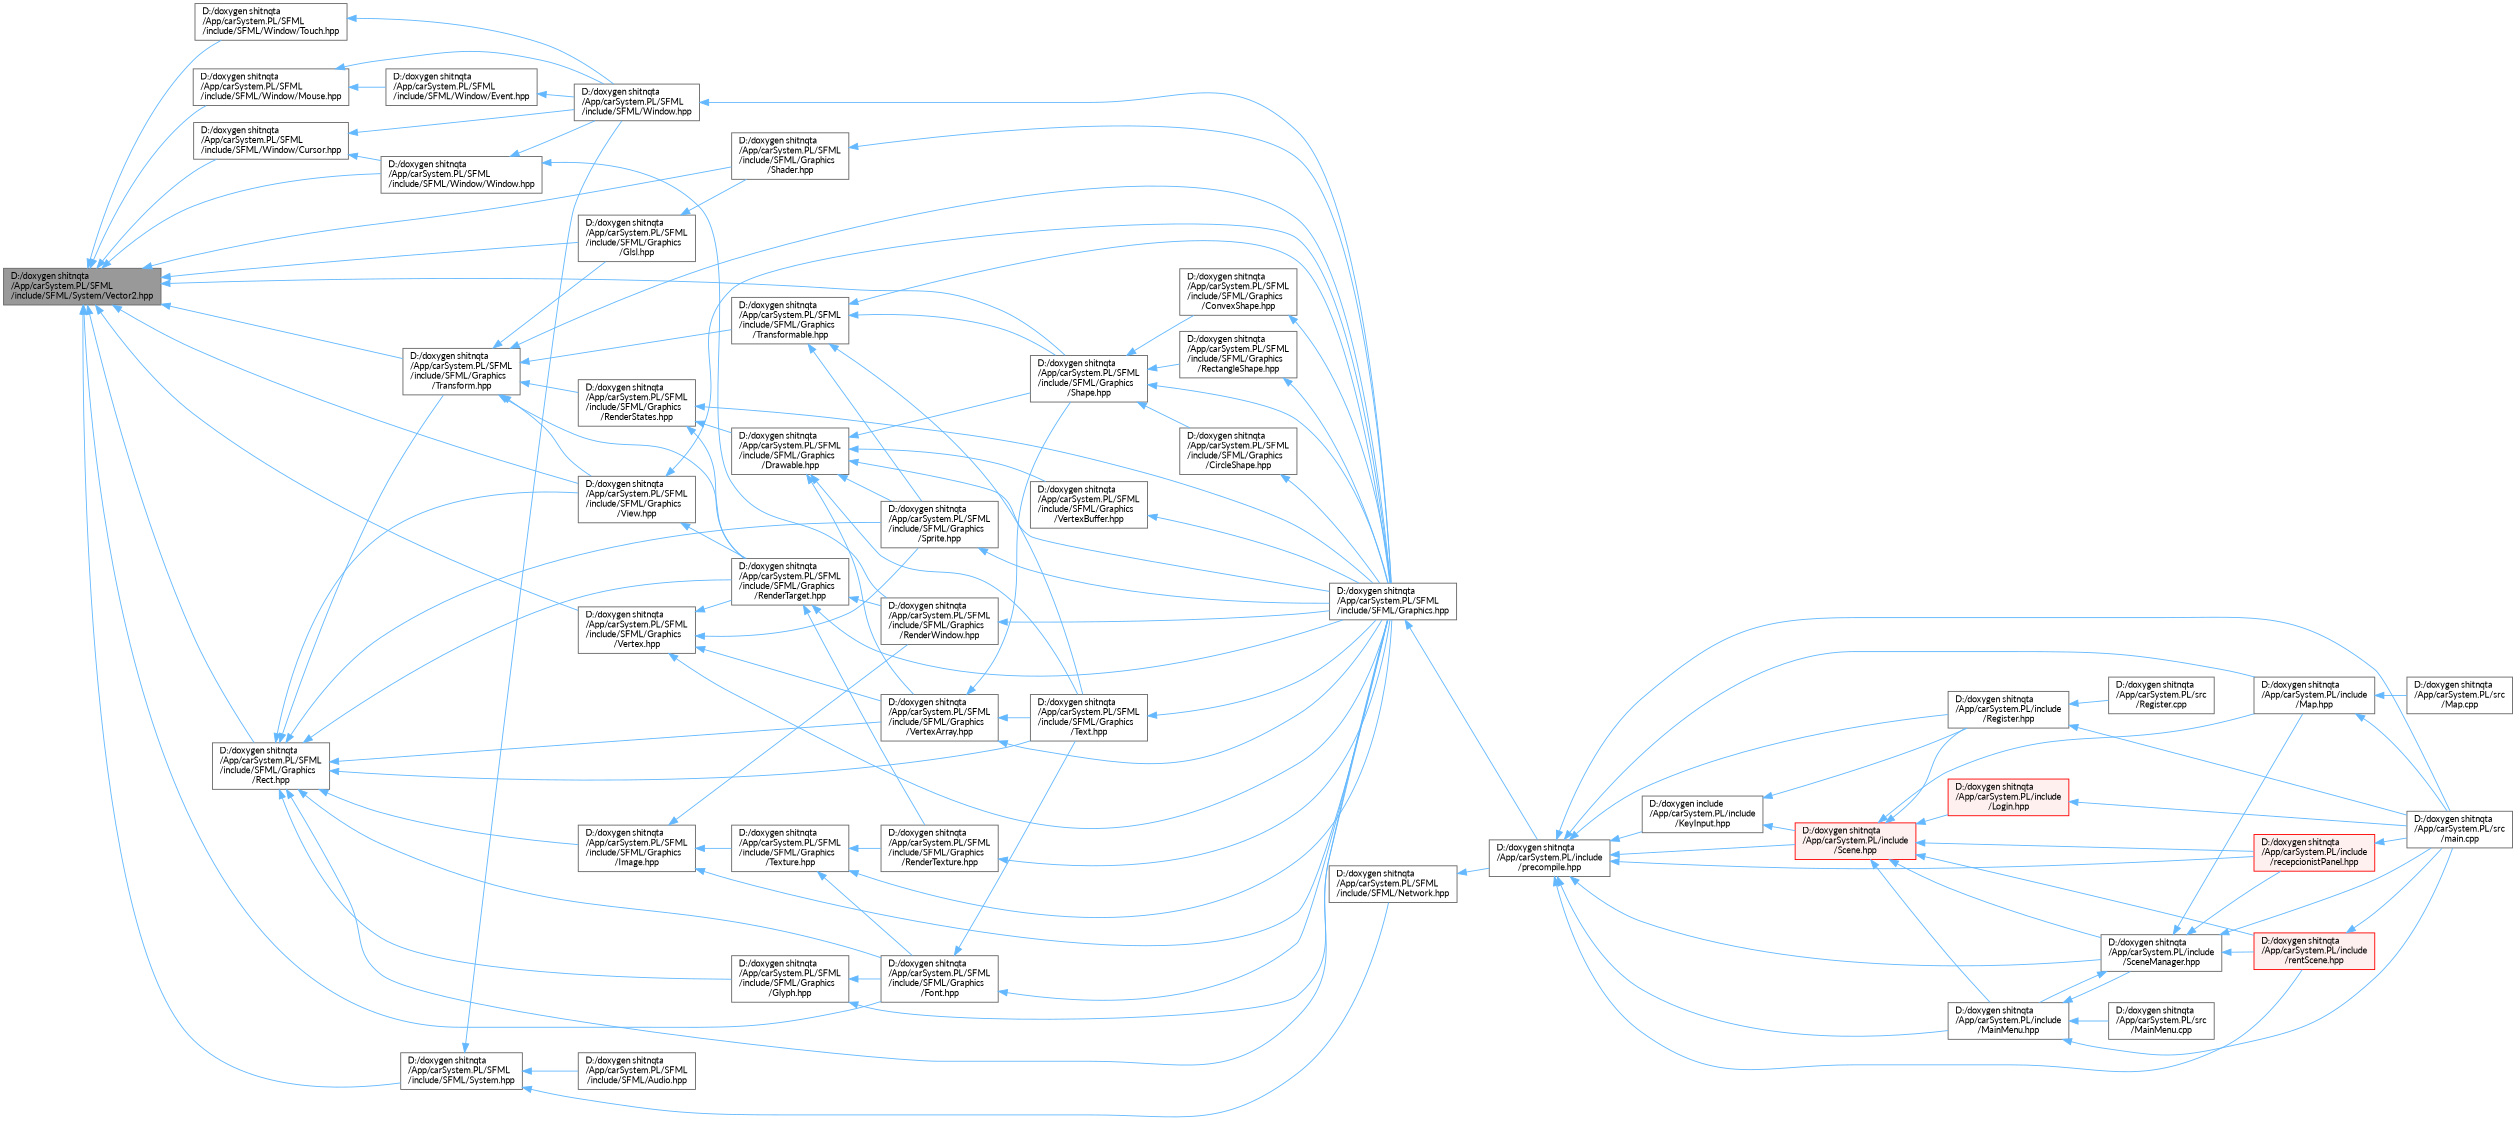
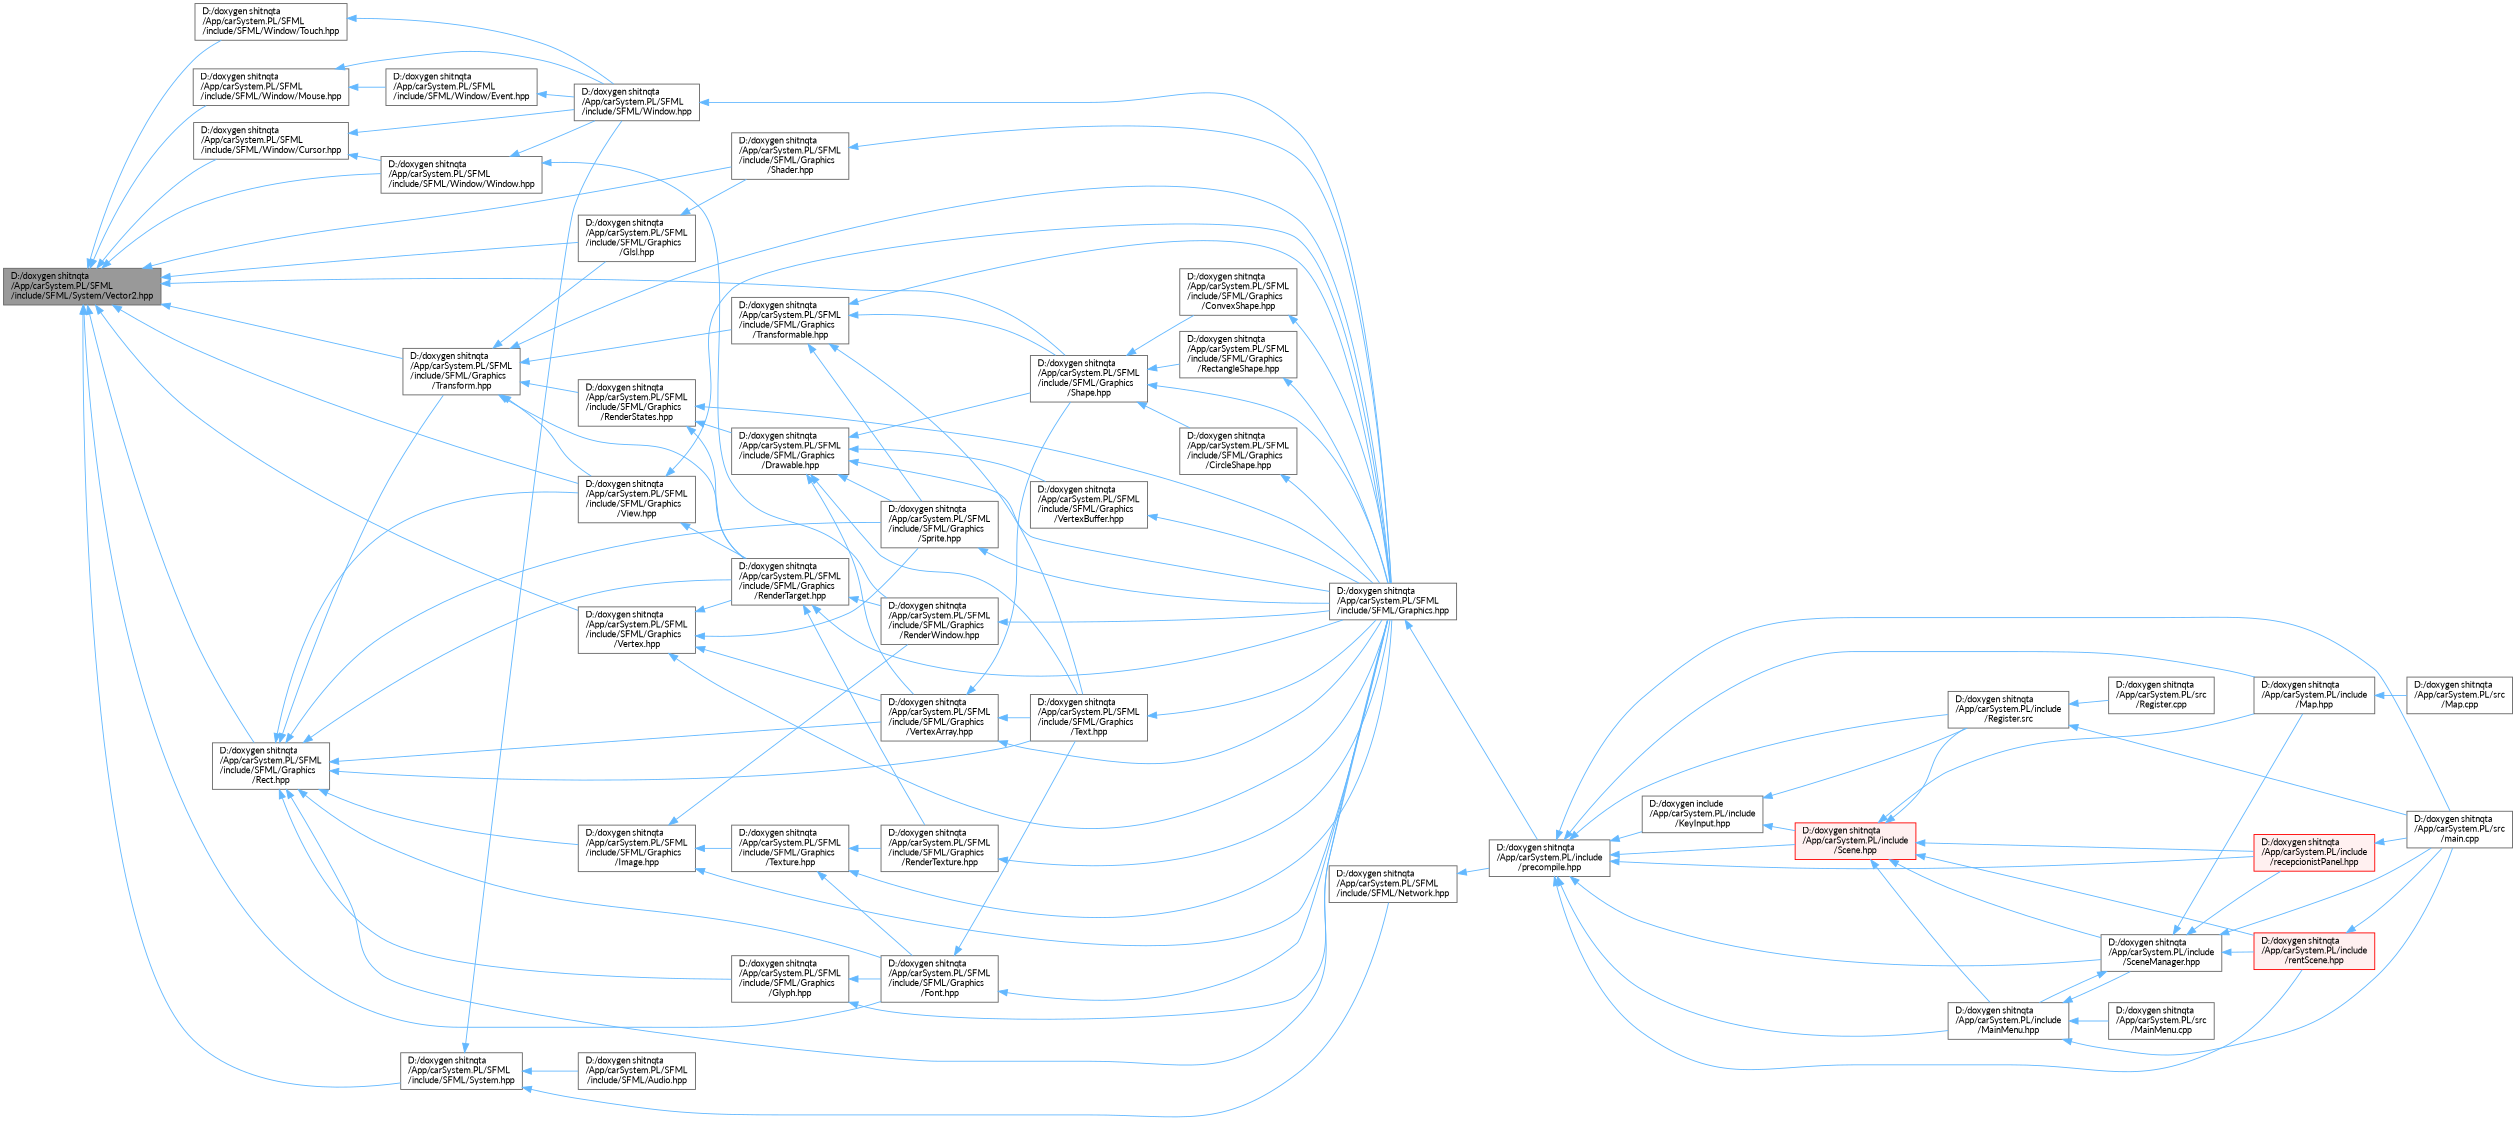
node "D:/doxygen shitnqta /App/carSystem.PL/include /Register.hpp": label "D:/doxygen shitnqta /App/carSystem.PL/include /Register.hpp" -> "D:/doxygen shitnqta /App/carSystem.PL/include /Register.src"
edge "D:/doxygen shitnqta /App/carSystem.PL/src /main.cpp" -> "D:/doxygen shitnqta /App/carSystem.PL/include /Map.hpp": removed
node "D:/doxygen shitnqta /App/carSystem.PL/include /Login.hpp": removed
